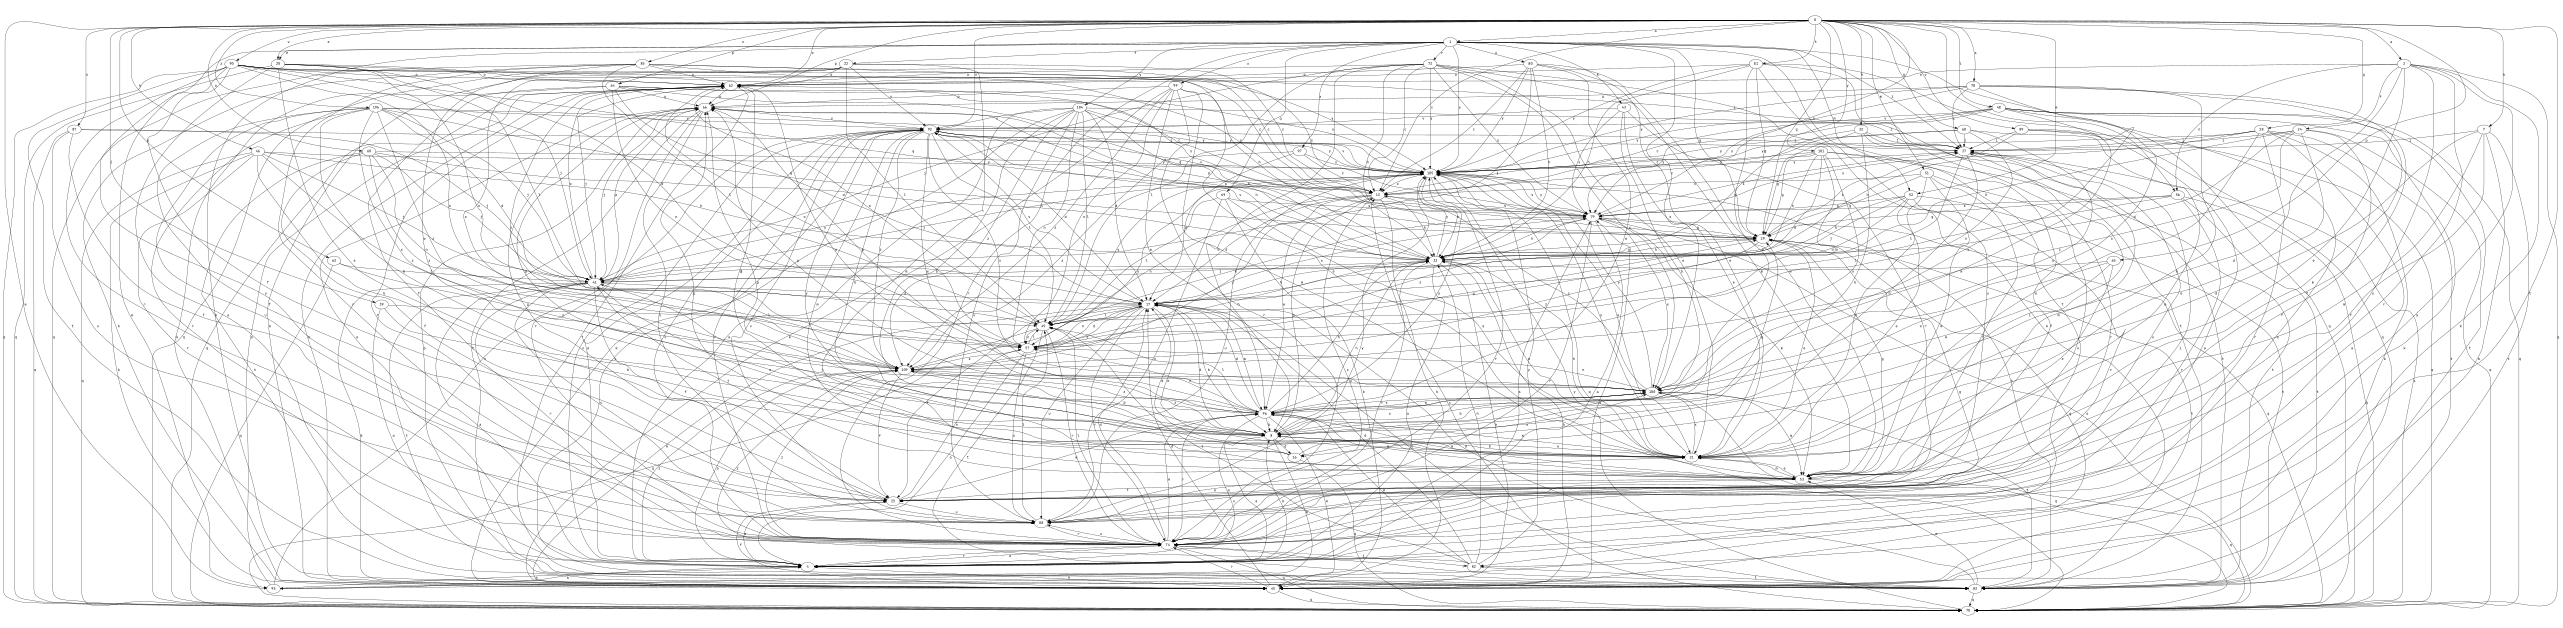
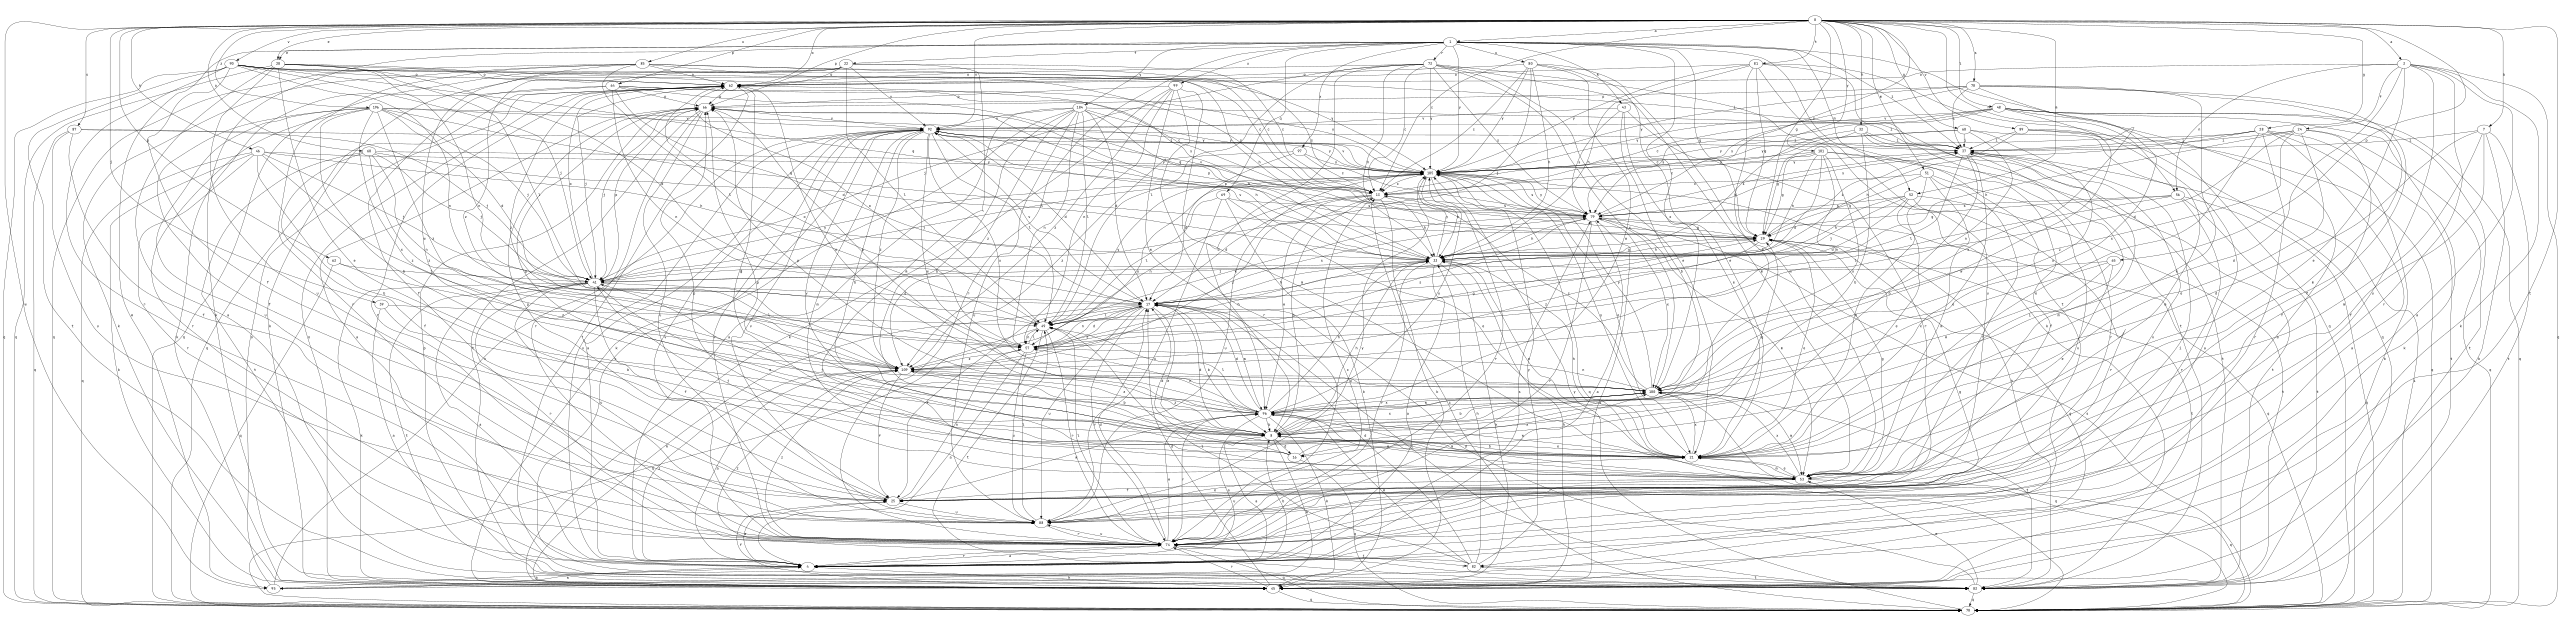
edge "99" -> "21": now "37" -> "21"
edge "53" -> "100": added, label "x"
edge "90" -> "88": now "20" -> "88"
